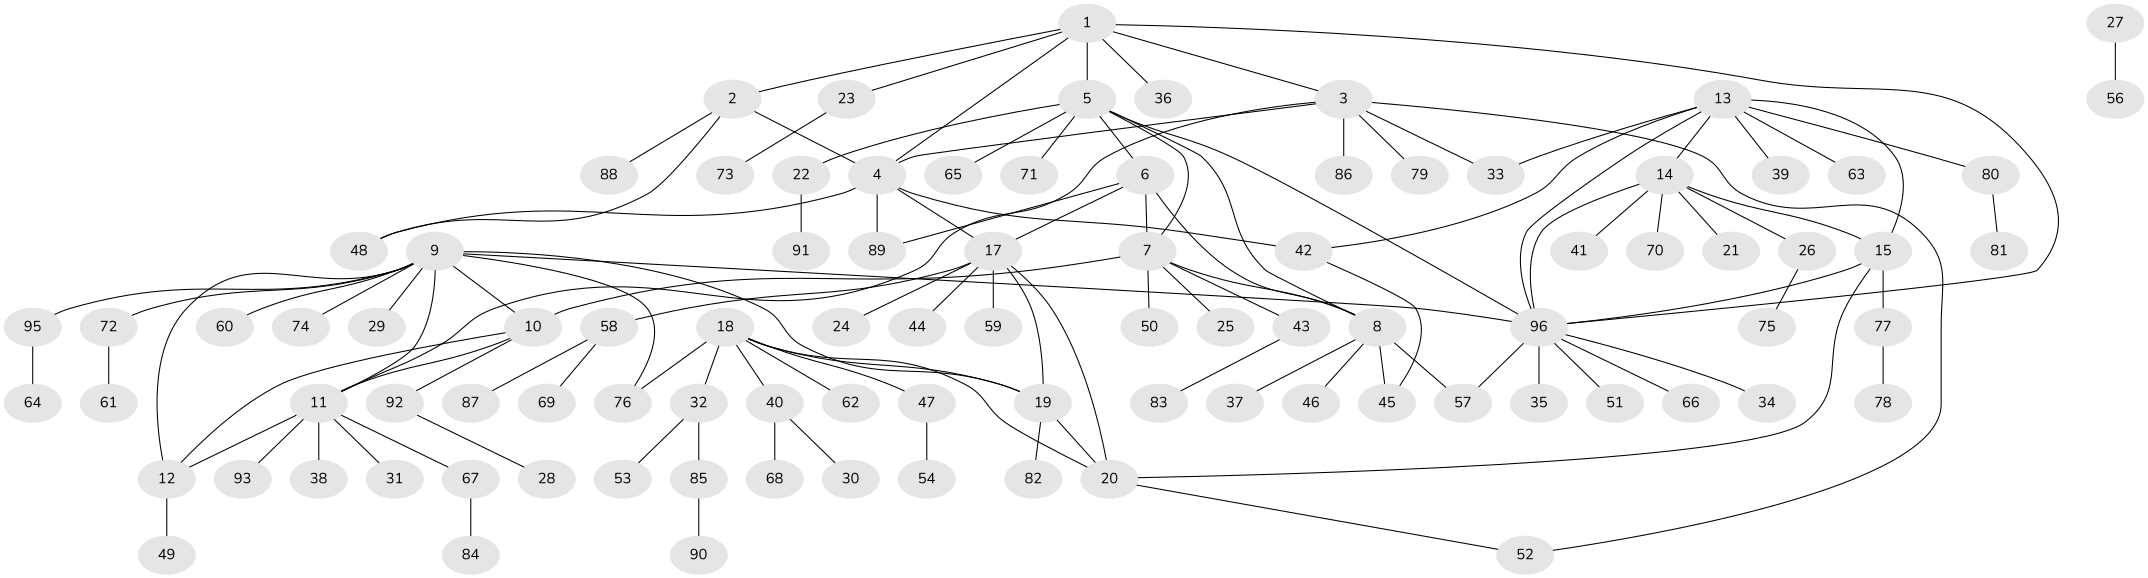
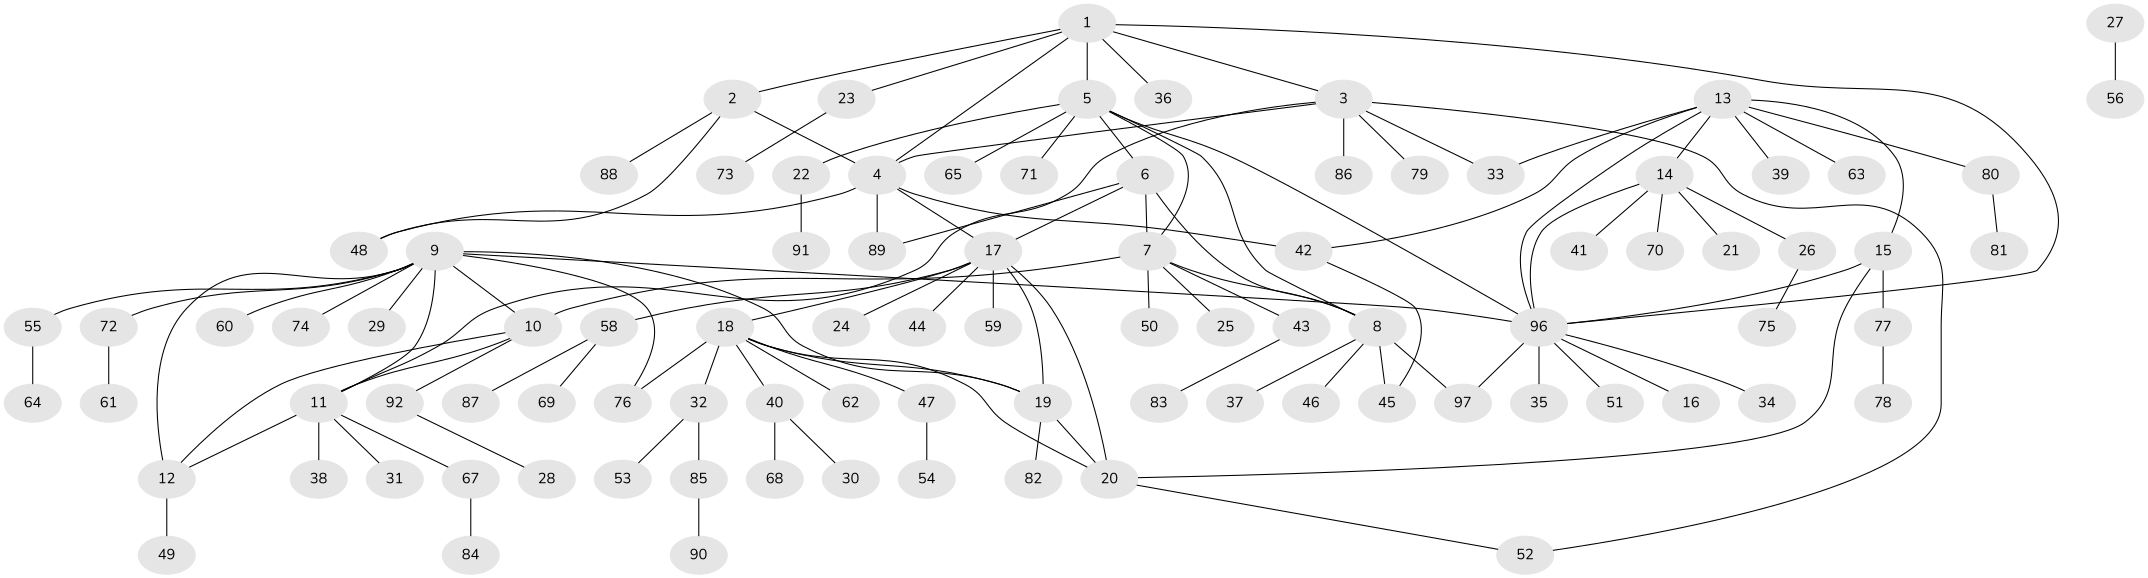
edge "14" -- "15": removed
edge "17" -- "18": added
node "95": label "95" -> "55"
node "57": label "57" -> "97"
node "66": label "66" -> "16"
node "93": removed
